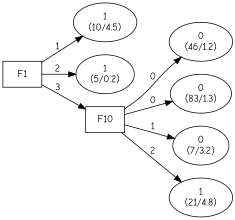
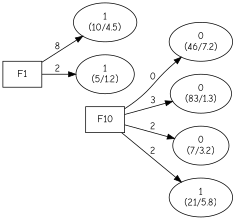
node "0 (46/1.2)": label "0 (46/1.2)" -> "0 (46/7.2)"
edge "F1" -> "1 (10/4.5)": label "1" -> "8"
node "1 (5/0.2)": label "1 (5/0.2)" -> "1 (5/1.2)"
edge "F1" -> "F10": removed, label "3"
edge "F10" -> "0 (83/1.3)": label "0" -> "3"
edge "F10" -> "0 (7/3.2)": label "1" -> "2"
node "1 (21/4.8)": label "1 (21/4.8)" -> "1 (21/5.8)"
